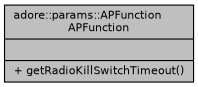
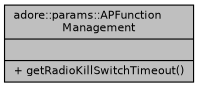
node "adore::params::APFunction": text "APFunction" -> "Management"
